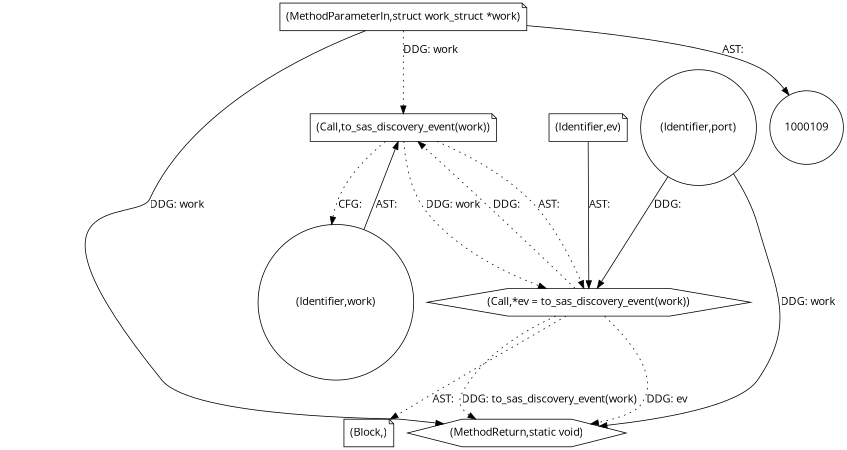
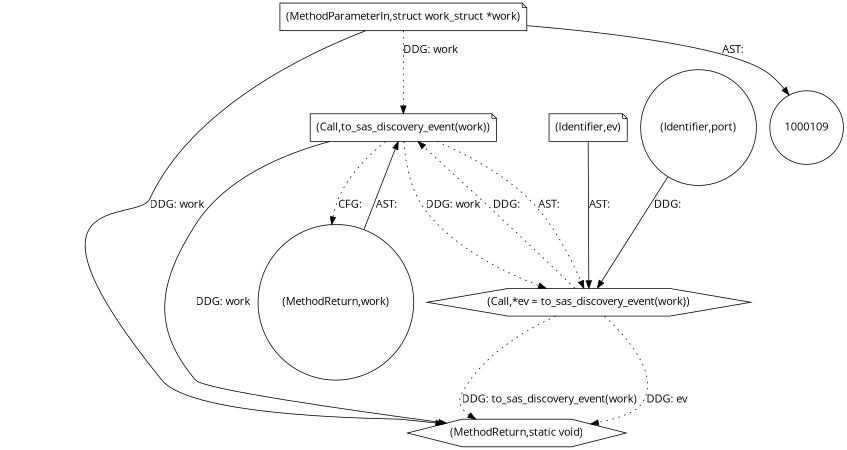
node "(Identifier,work)": label "(Identifier,work)" -> "(MethodReturn,work)"
edge "(Identifier,port)" -> "(MethodReturn,static void)": now "(Call,to_sas_discovery_event(work))" -> "(MethodReturn,static void)"
node "(Block,)": removed
